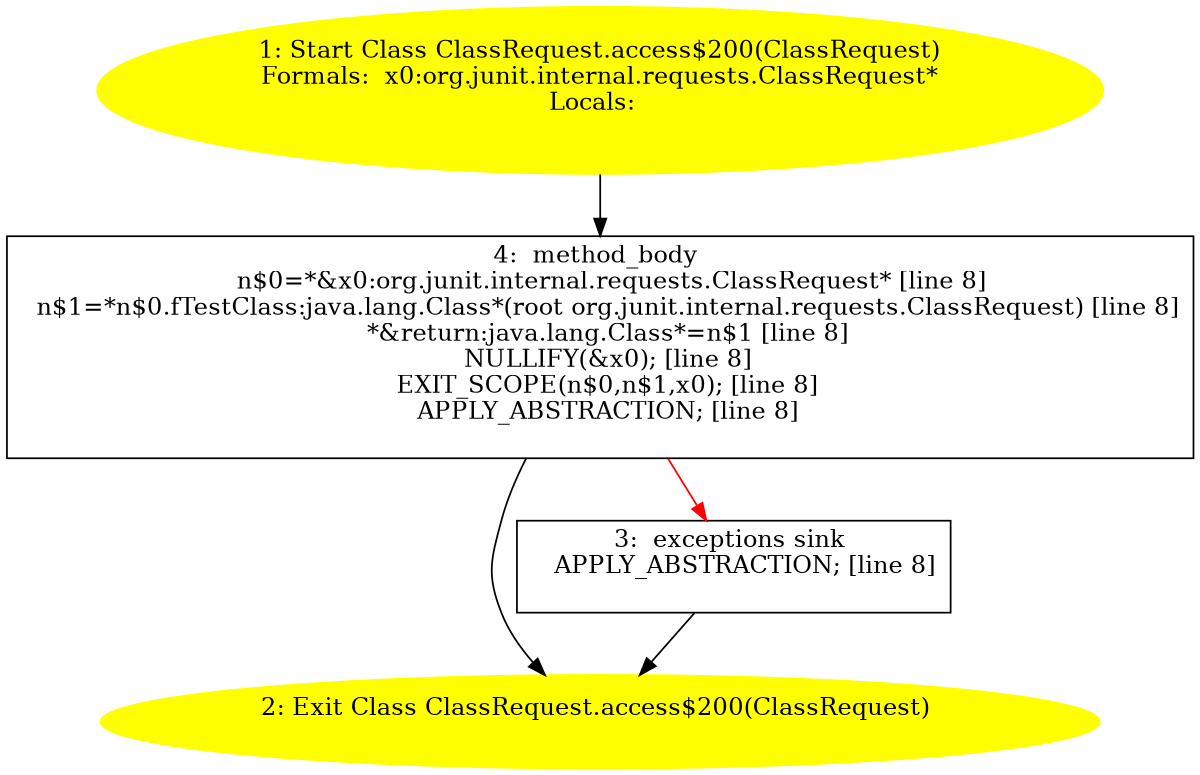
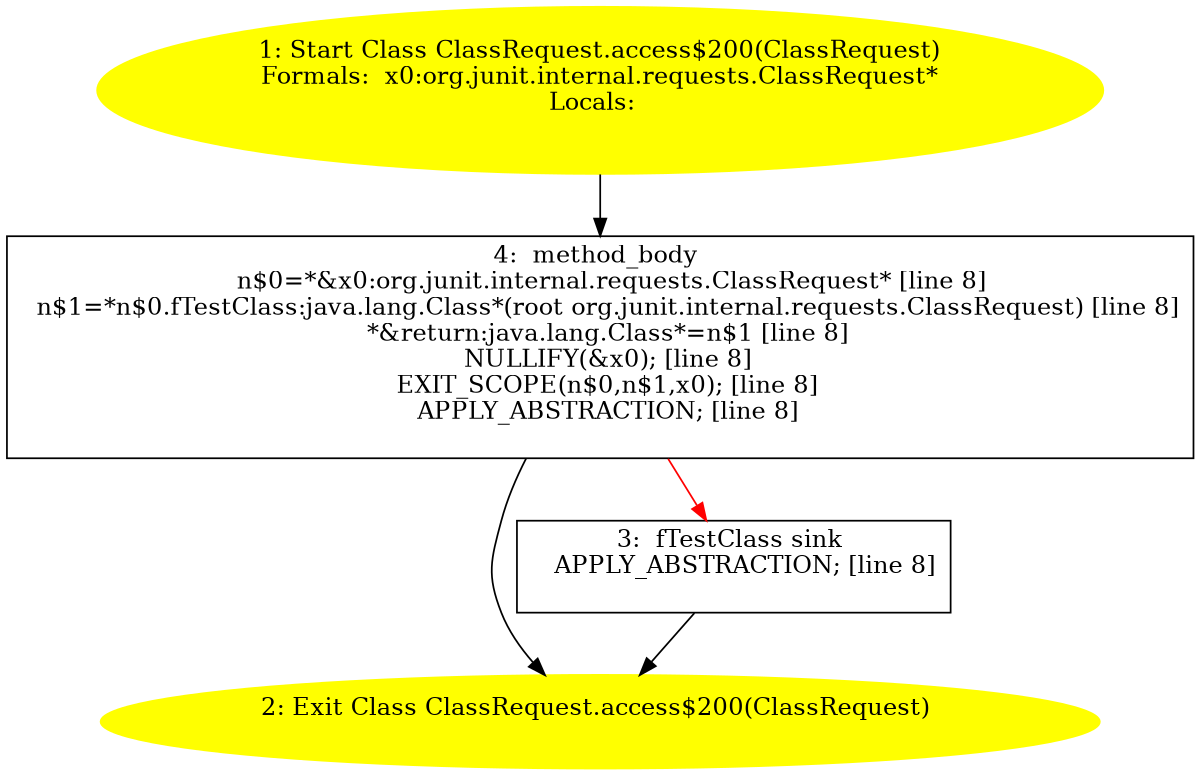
node "3:  exceptions sink APPLY_ABSTRACTION; [line 8]": label "3:  exceptions sink APPLY_ABSTRACTION; [line 8]" -> "3:  fTestClass sink APPLY_ABSTRACTION; [line 8]"
